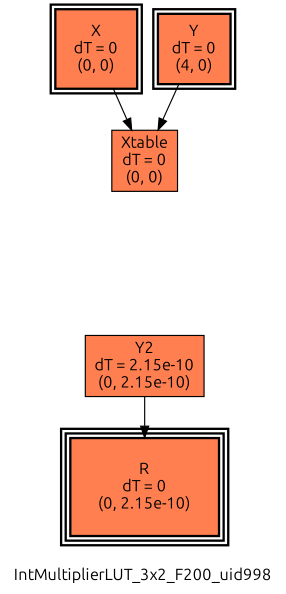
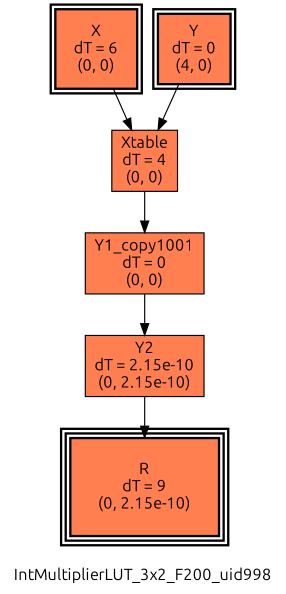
node "X dT = 0 (0, 0)": label "X dT = 0 (0, 0)" -> "X dT = 6 (0, 0)"
node "Xtable dT = 0 (0, 0)": label "Xtable dT = 0 (0, 0)" -> "Xtable dT = 4 (0, 0)"
node "Y1_copy1001 dT = 0 (0, 0)": added
node "R dT = 0 (0, 2.15e-10)": label "R dT = 0 (0, 2.15e-10)" -> "R dT = 9 (0, 2.15e-10)"
